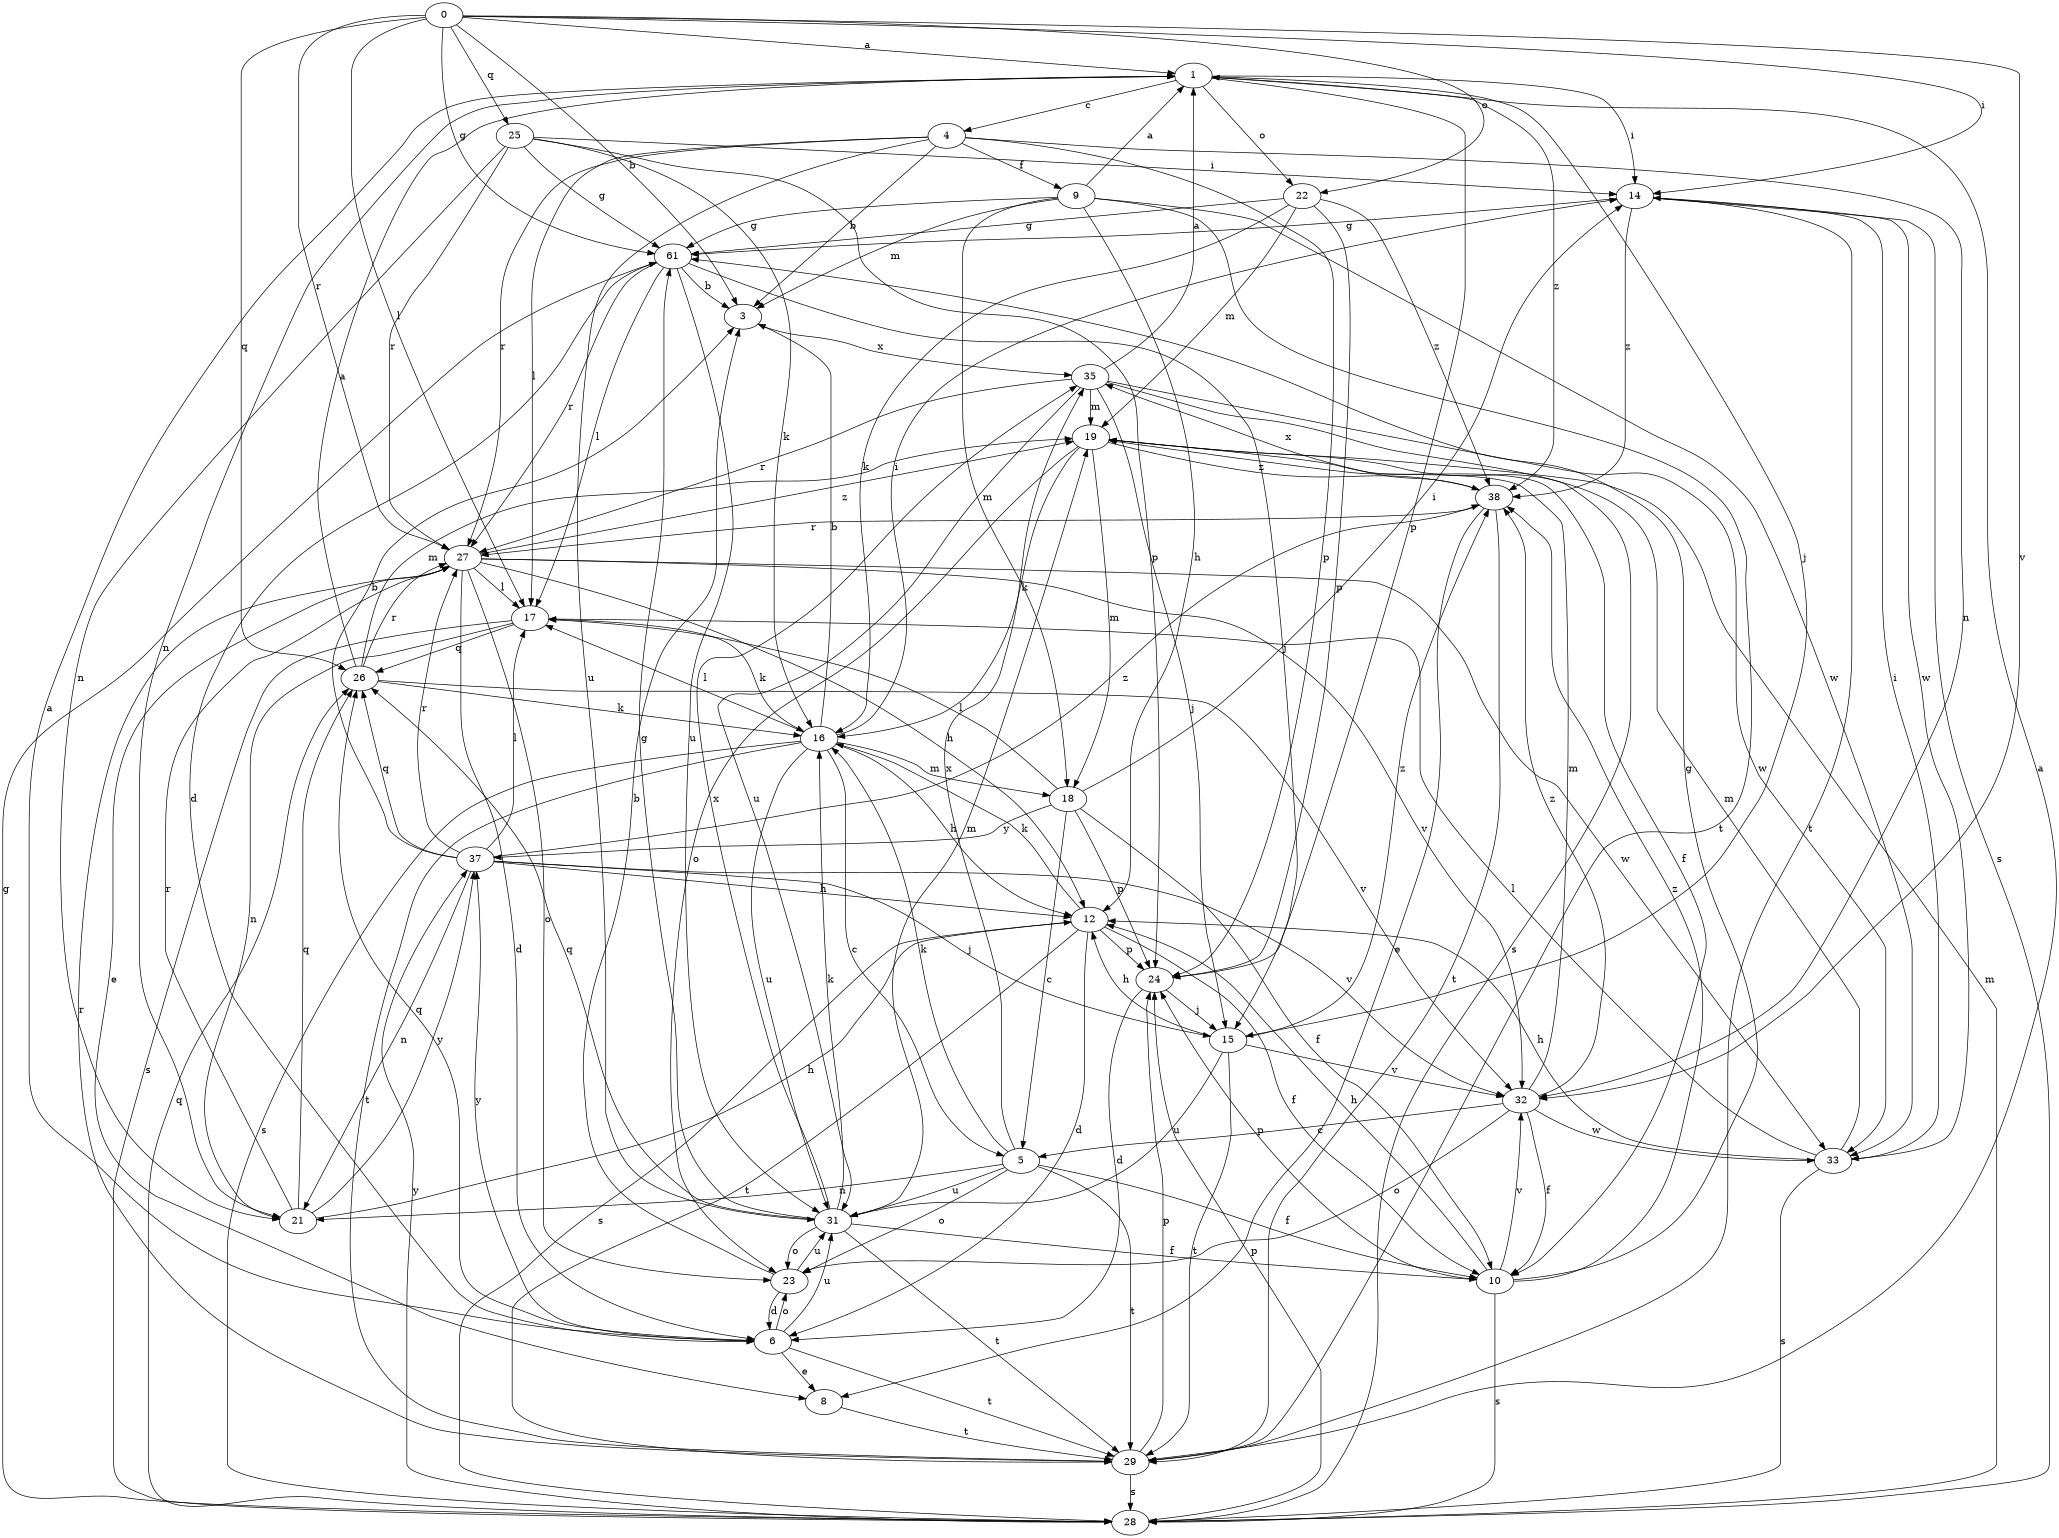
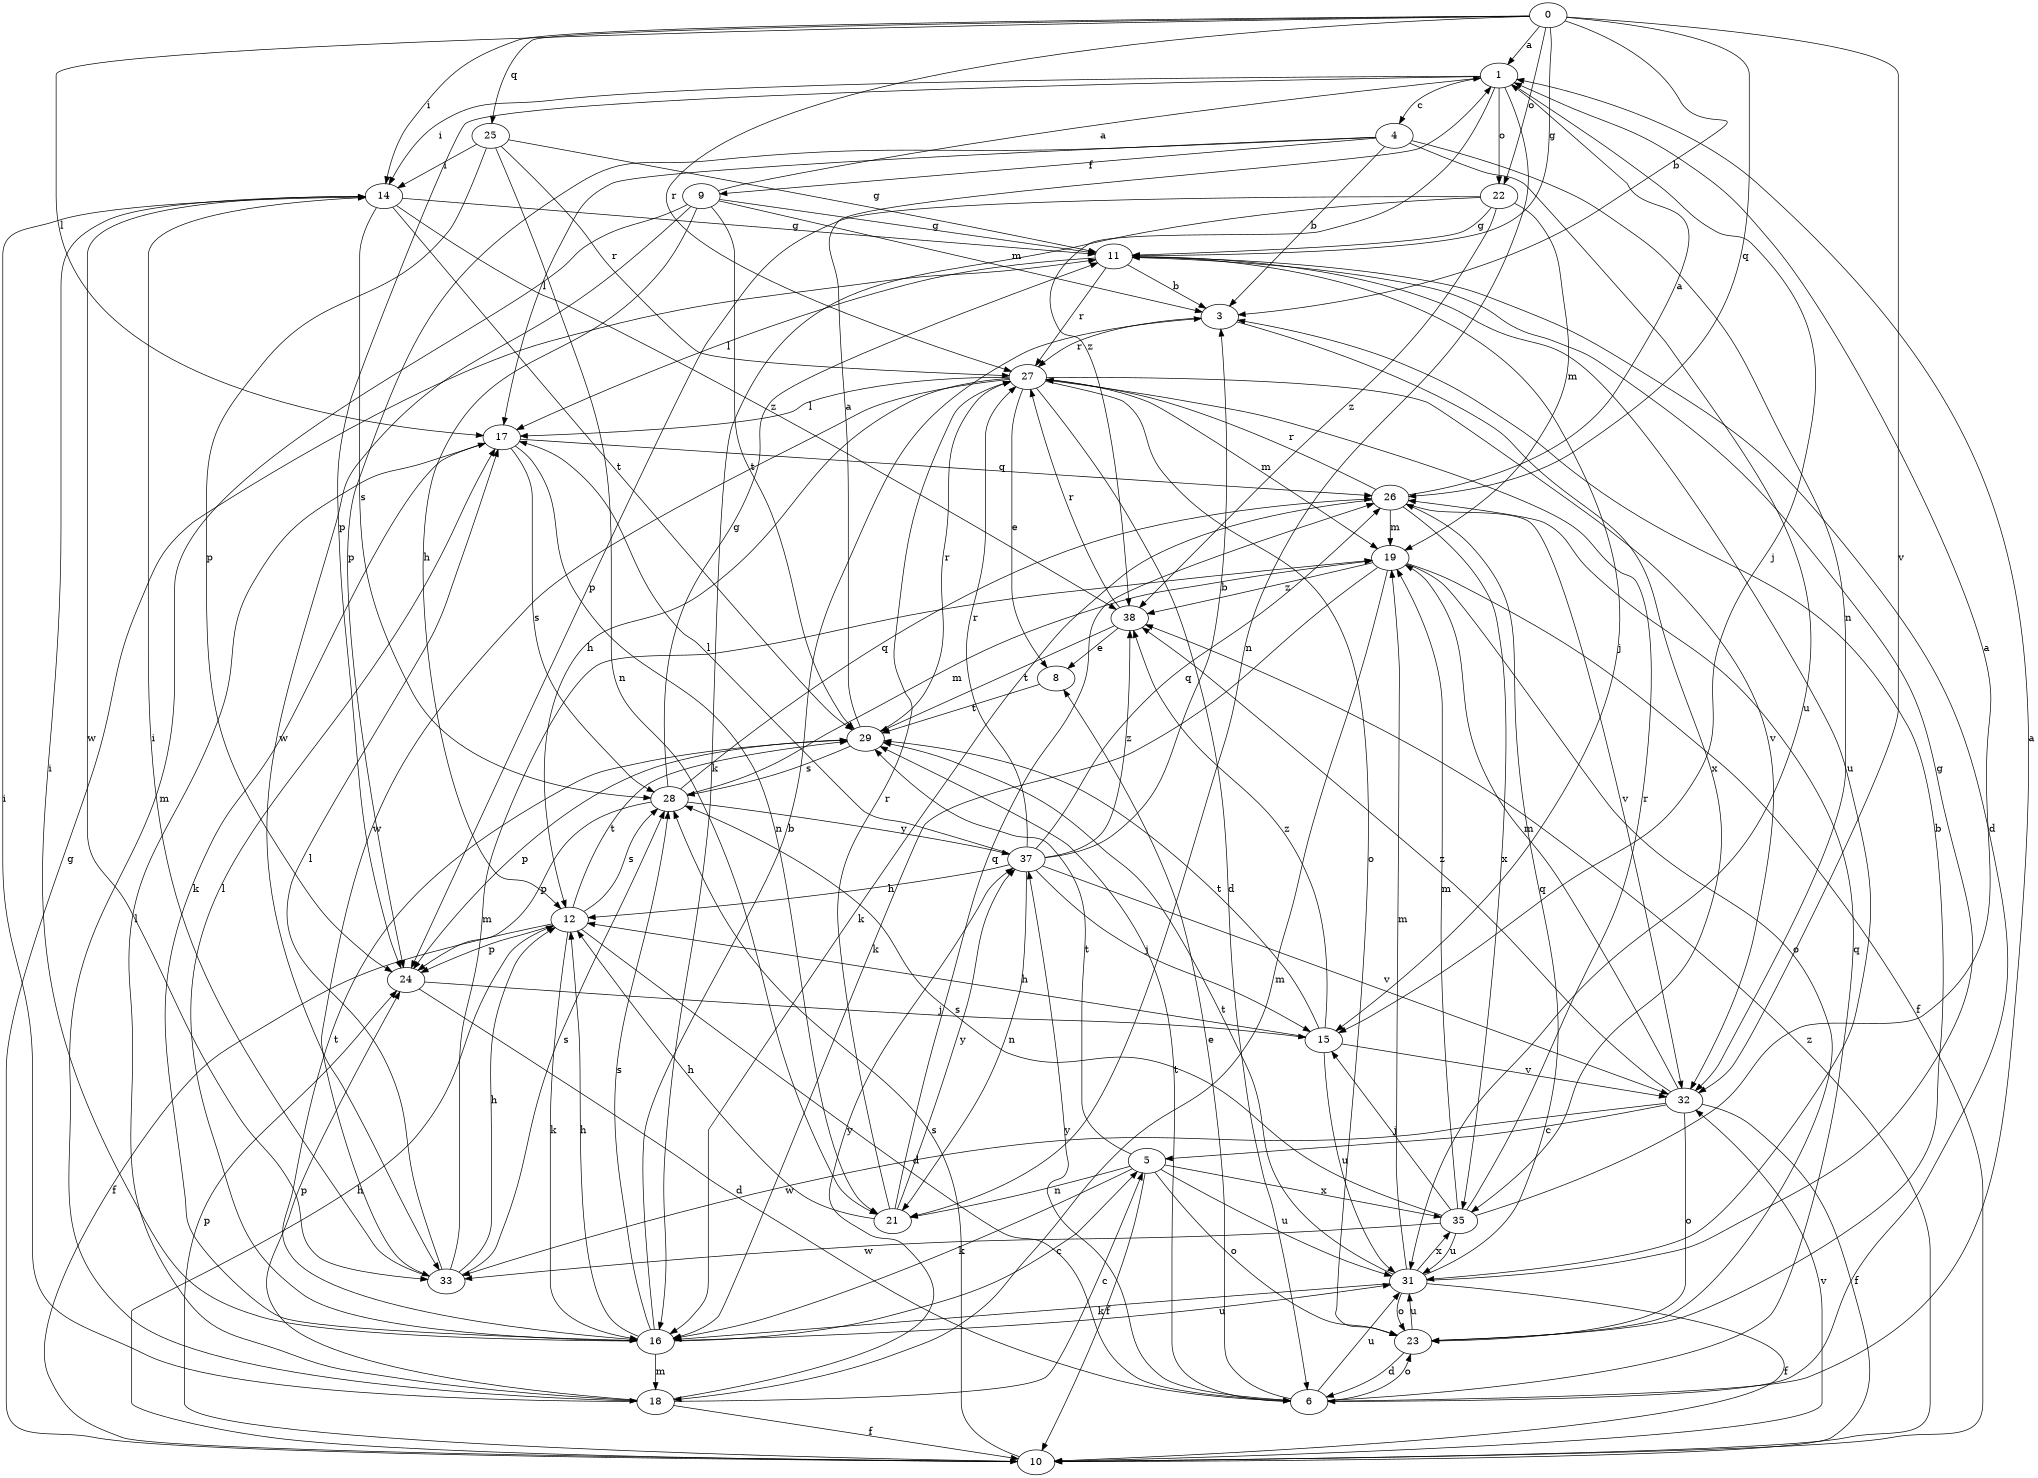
edge "4" -> "27": now "3" -> "27"
node "61": label "61" -> "11"
edge "25" -> "16": removed, label "k"
edge "38" -> "35": now "26" -> "35"
edge "27" -> "19": label "z" -> "m"
